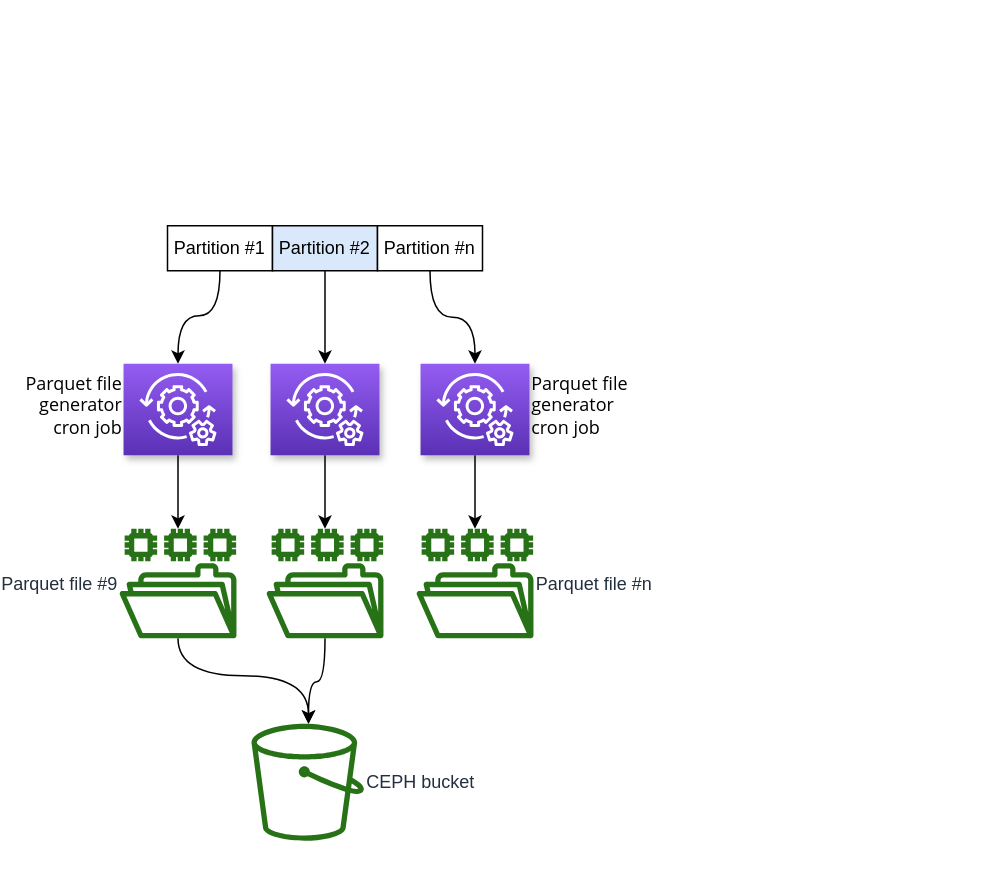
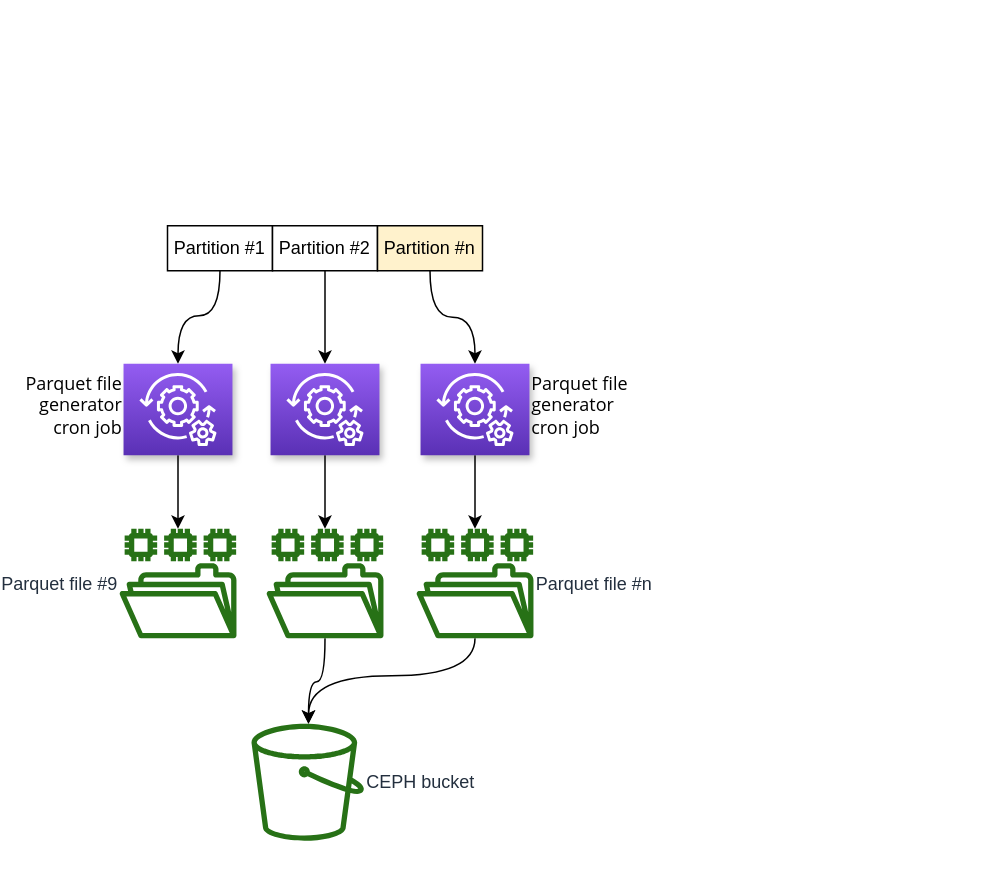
node "Partition #2": fillcolor #dae8fc -> #ffffff
node "Partition #n": fillcolor #ffffff -> #fff2cc
edge "Parquet file #9" -> "CEPH bucket": removed
edge "Parquet file #n" -> "CEPH bucket": added
